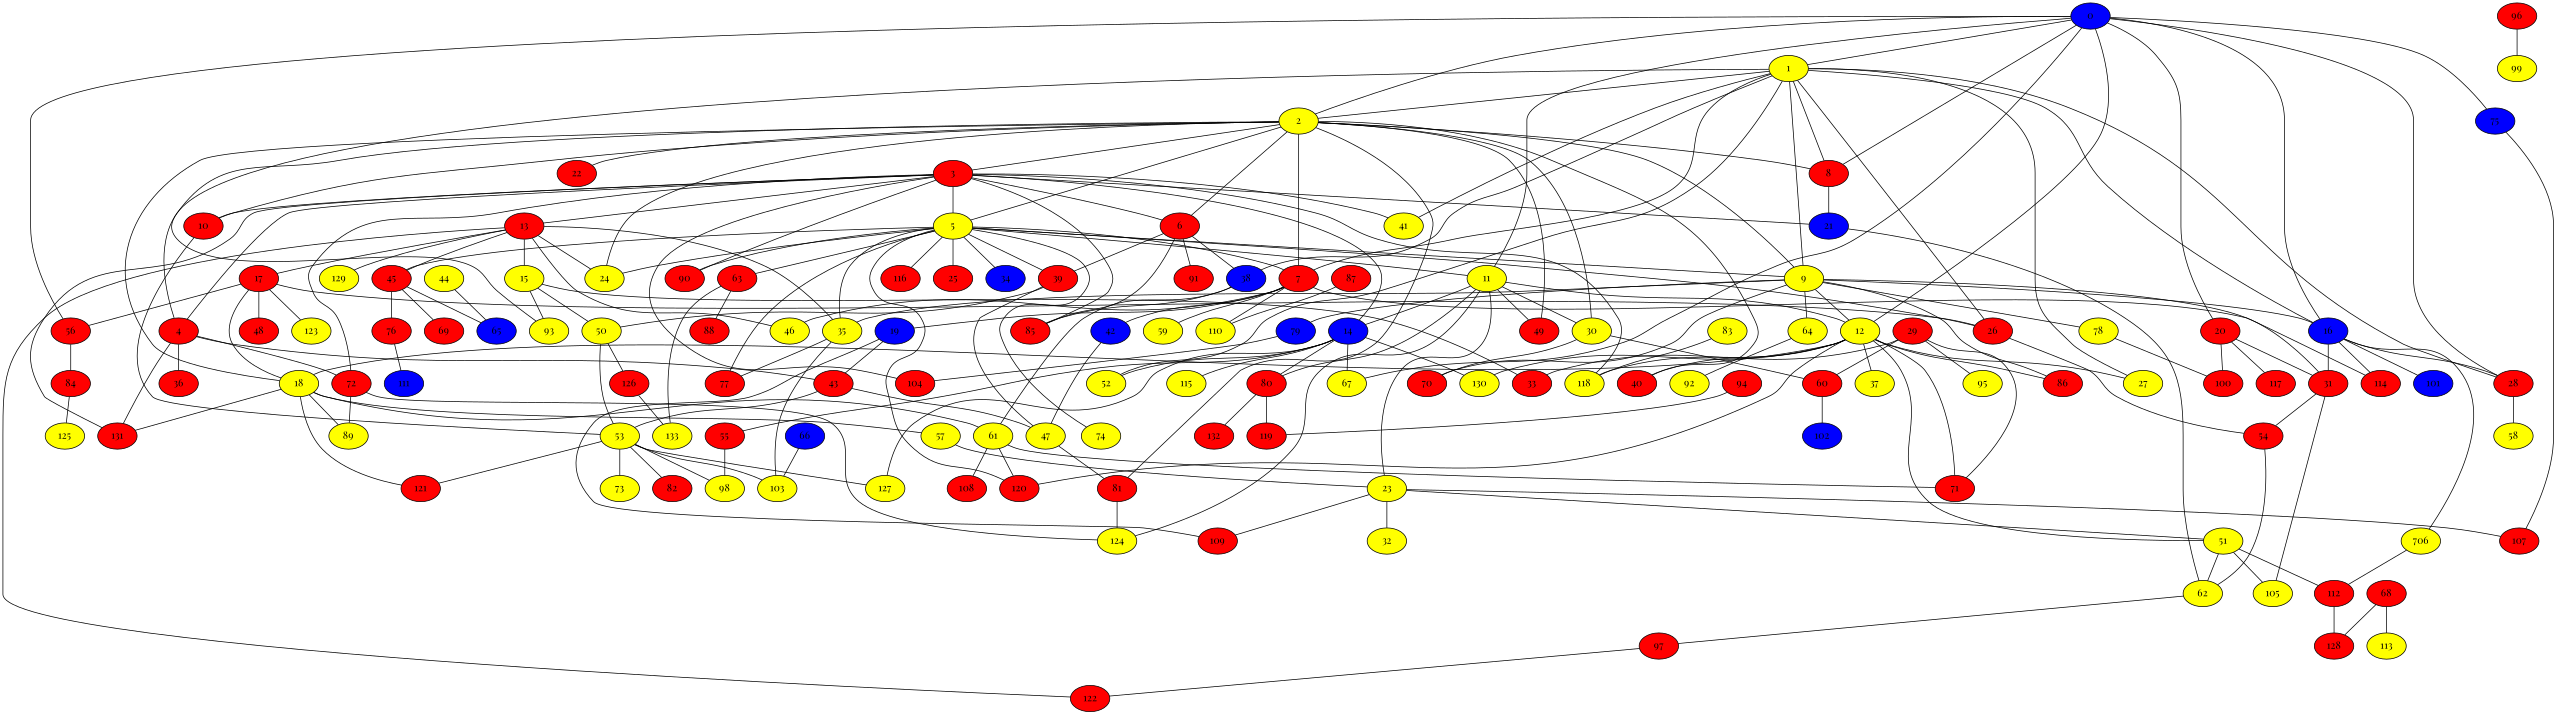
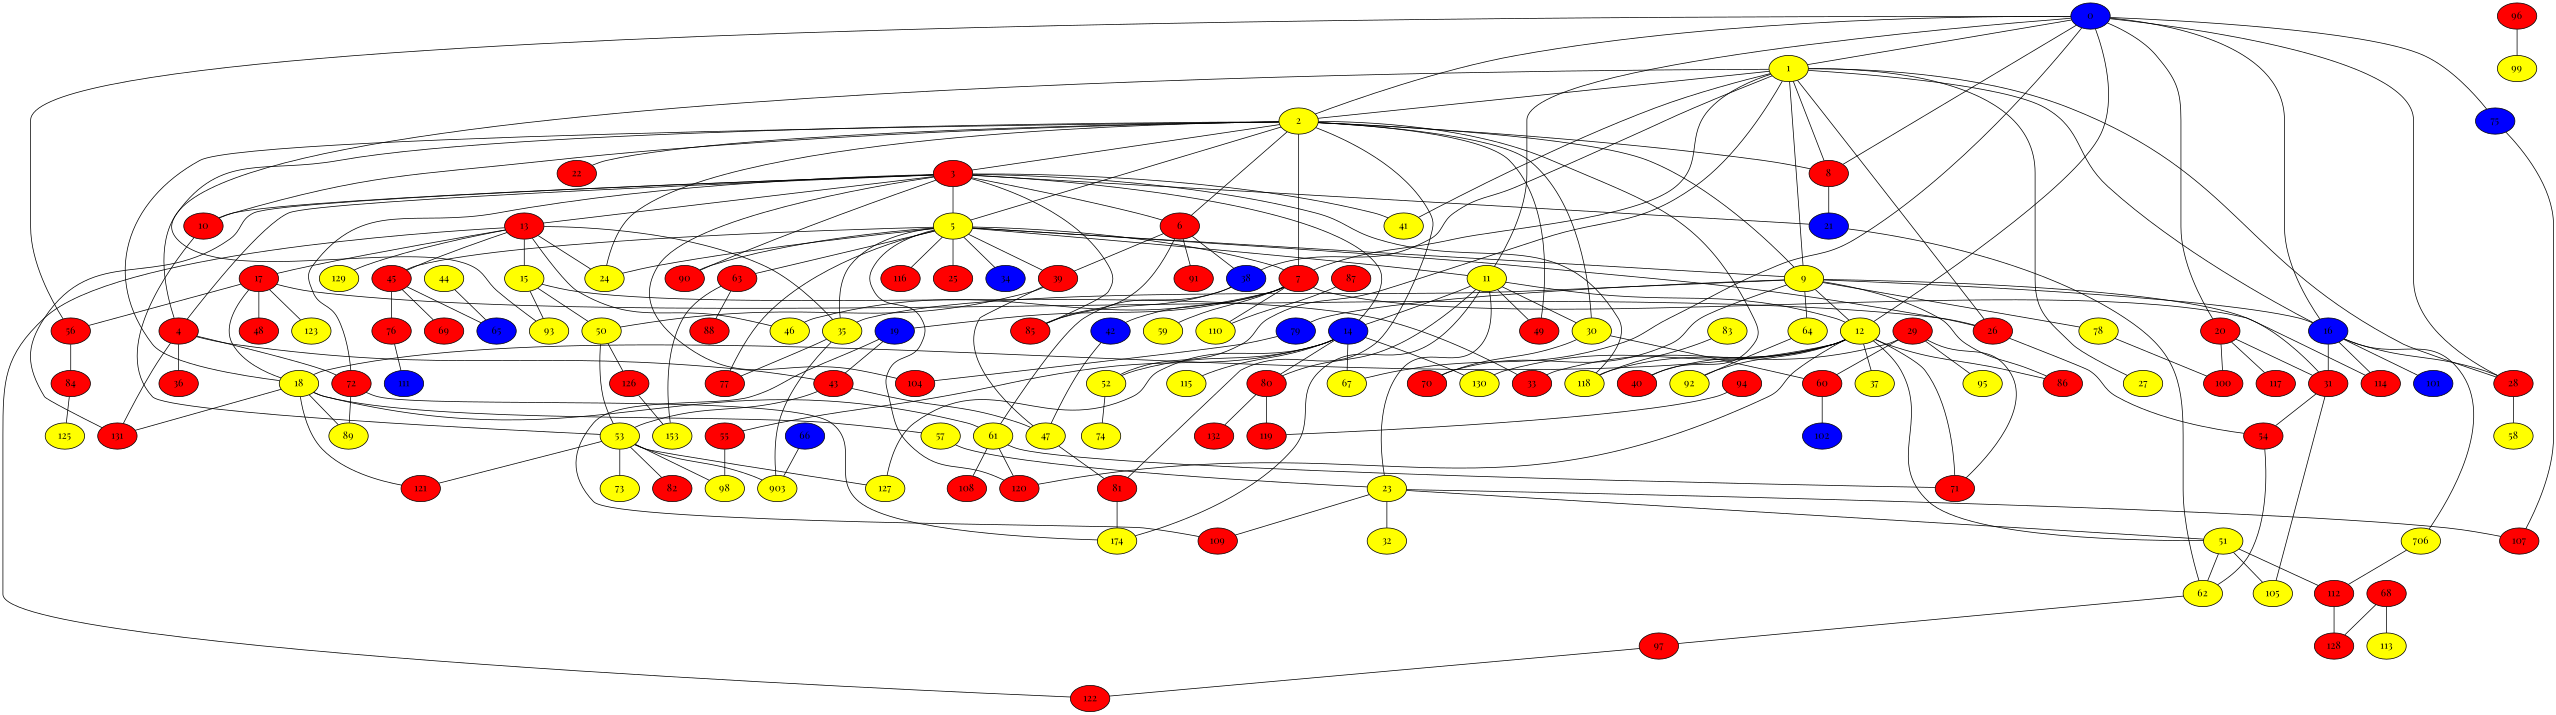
edge "5" -- "74": now "52" -- "74"
edge "12" -- "27": now "12" -- "92"
node "133": label "133" -> "153"
node "103": label "103" -> "903"
node "124": label "124" -> "174"
